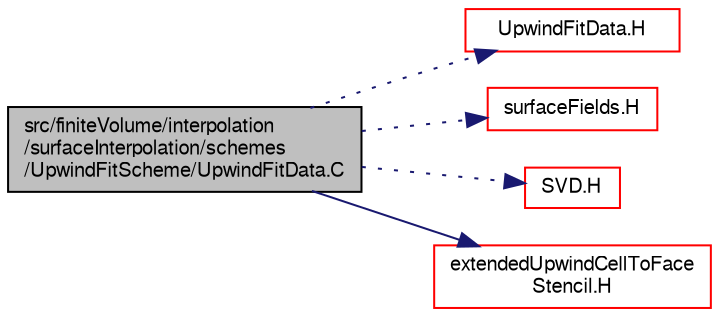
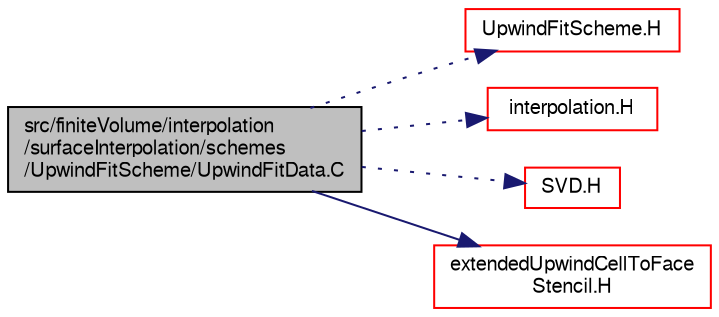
node "UpwindFitData.H": label "UpwindFitData.H" -> "UpwindFitScheme.H"
node "surfaceFields.H": label "surfaceFields.H" -> "interpolation.H"
